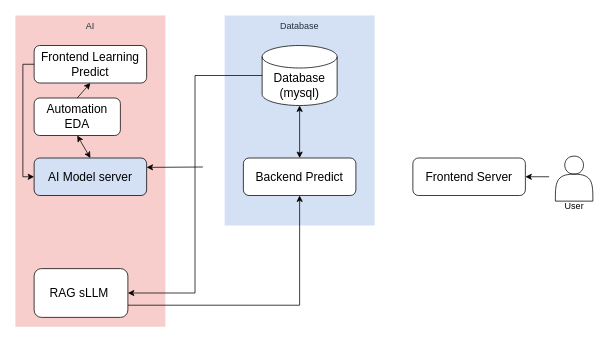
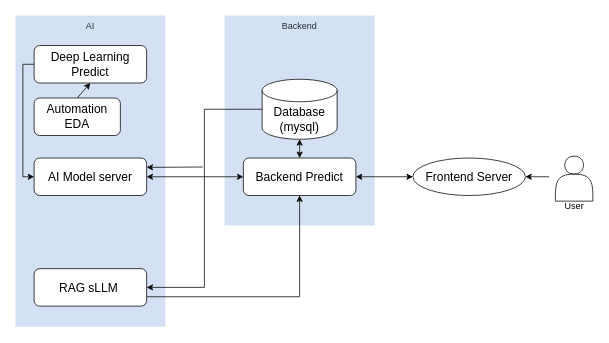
node "AI": fillcolor #f8cecc -> #d4e1f5
node "Database": label "Database" -> "Backend"
node "Frontend Learning Predict": label "Frontend Learning Predict" -> "Deep Learning Predict"
node "Database (mysql)": moved (300, 75) -> (300, 109)
edge "Automation EDA" -- "AI Model server": removed
node "AI Model server": fillcolor #d4e1f5 -> #ffffff
edge "AI Model server" -- "Backend Predict": added
edge "Backend Predict" -- "Frontend Server": added
node "Frontend Server": shape rounded rectangle -> ellipse
node "RAG sLLM": size 94x49 -> 113x38
